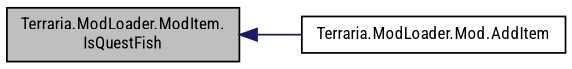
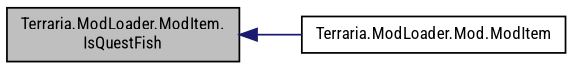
node "Terraria.ModLoader.Mod.AddItem": label "Terraria.ModLoader.Mod.AddItem" -> "Terraria.ModLoader.Mod.ModItem"
